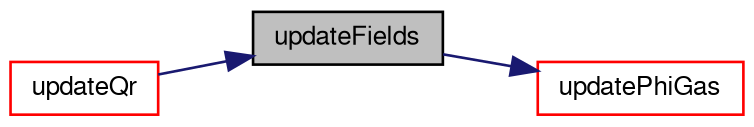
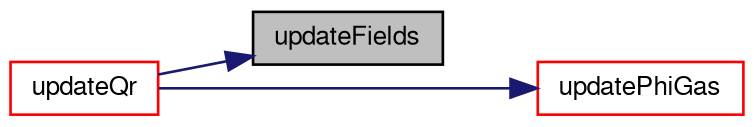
edge "updateFields" -> "updatePhiGas": now "updateQr" -> "updatePhiGas"
